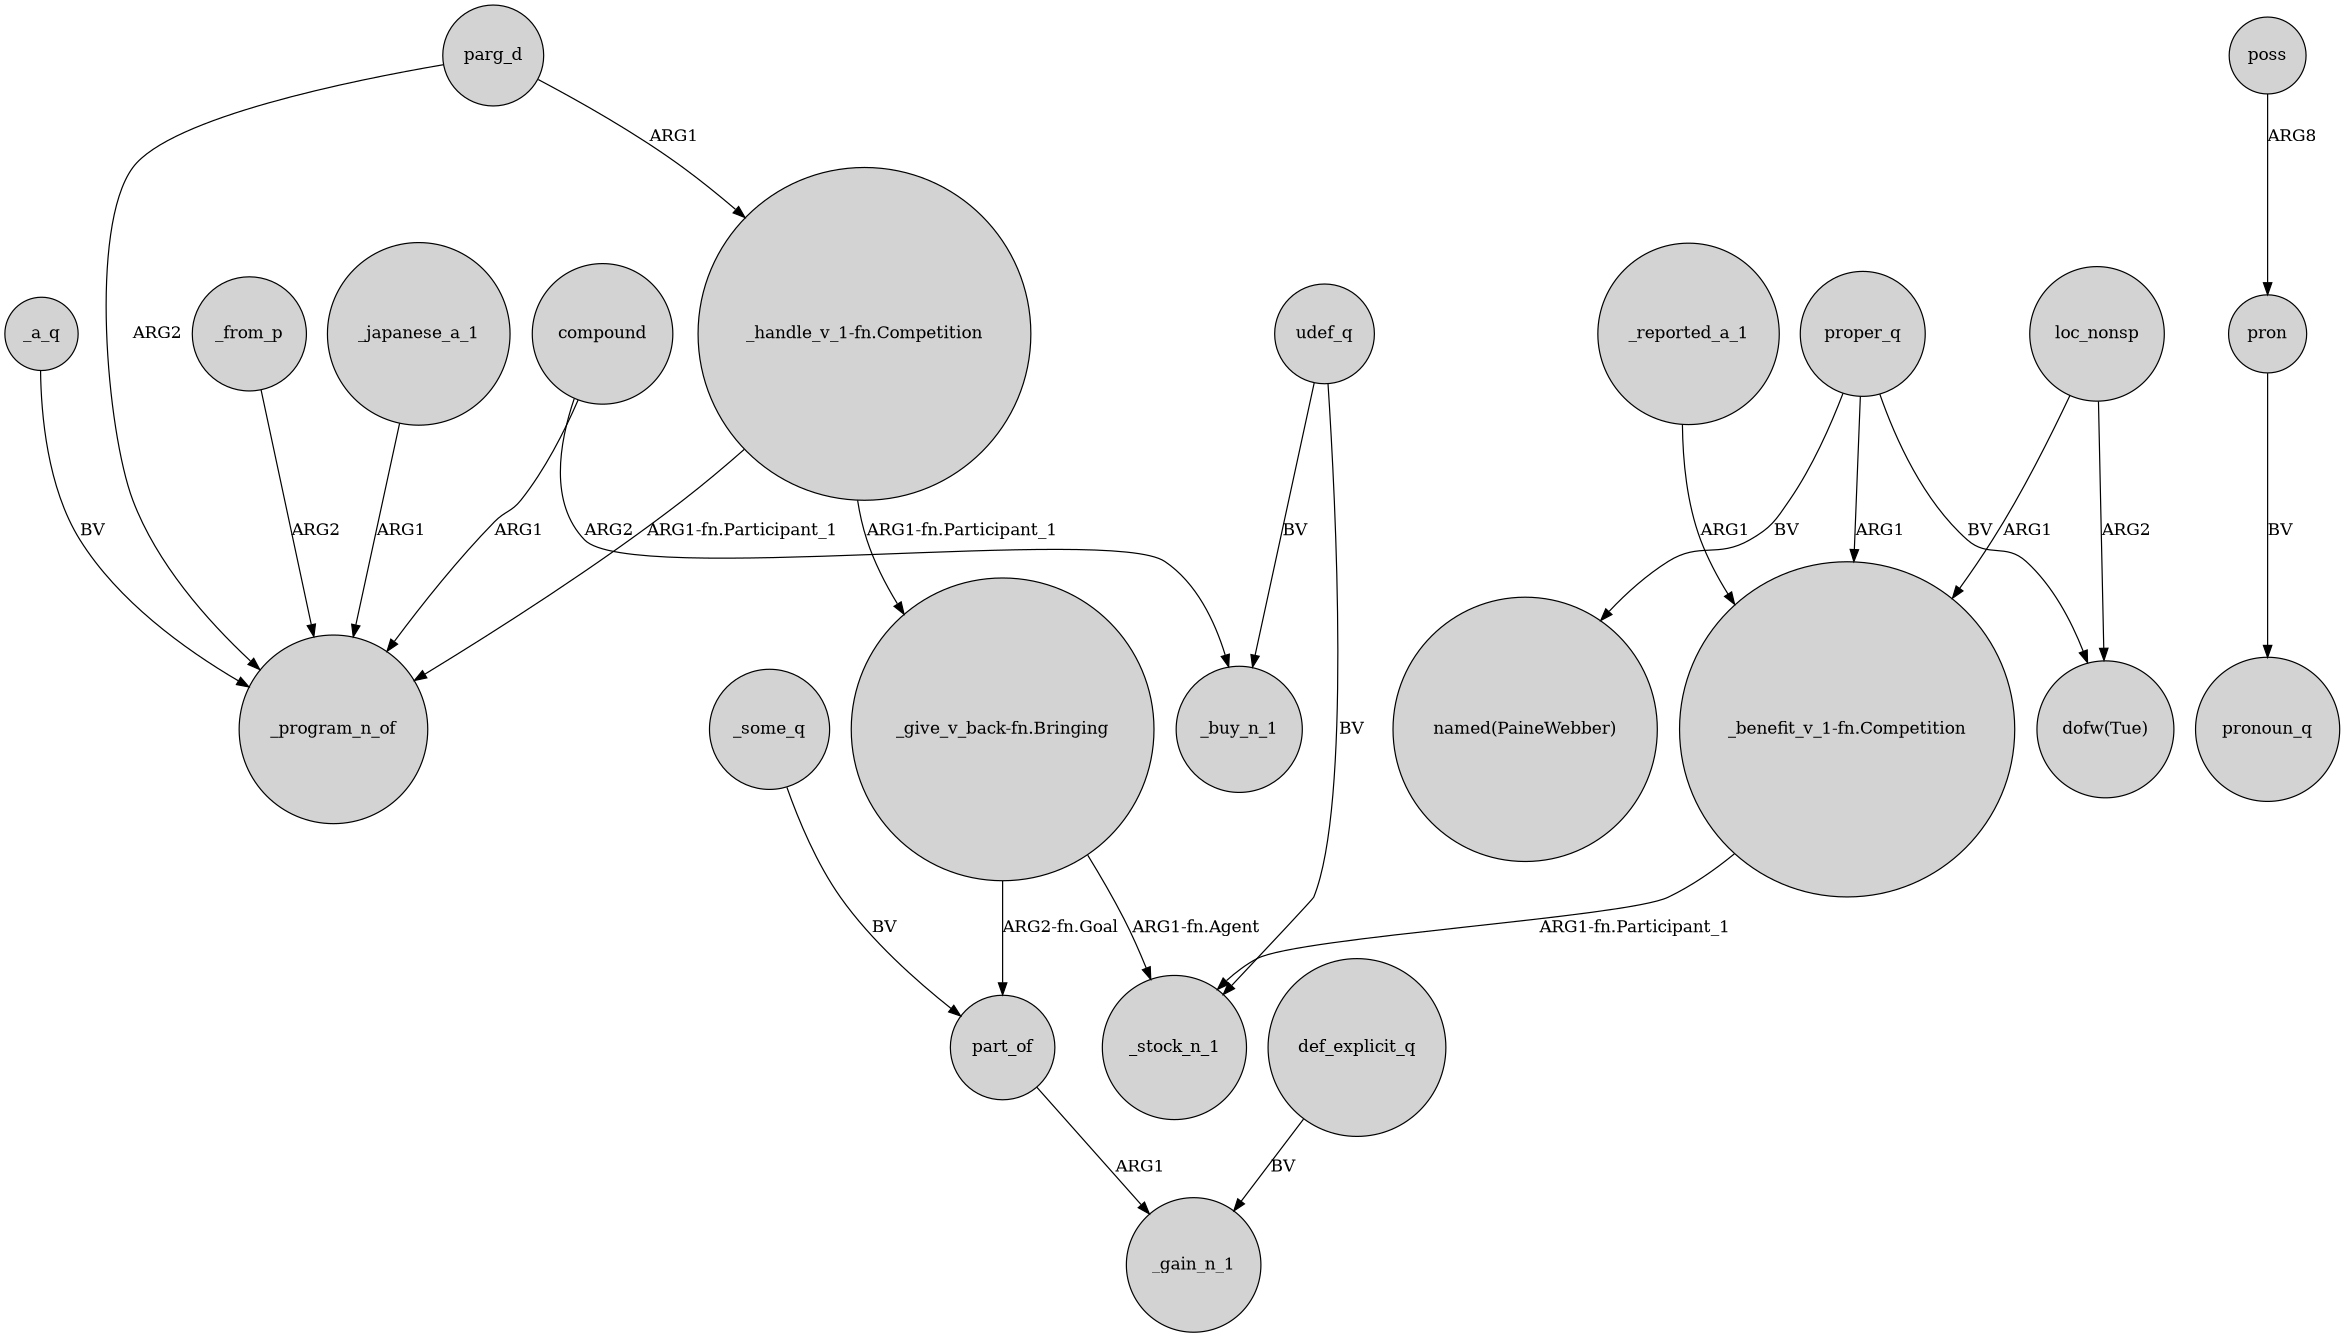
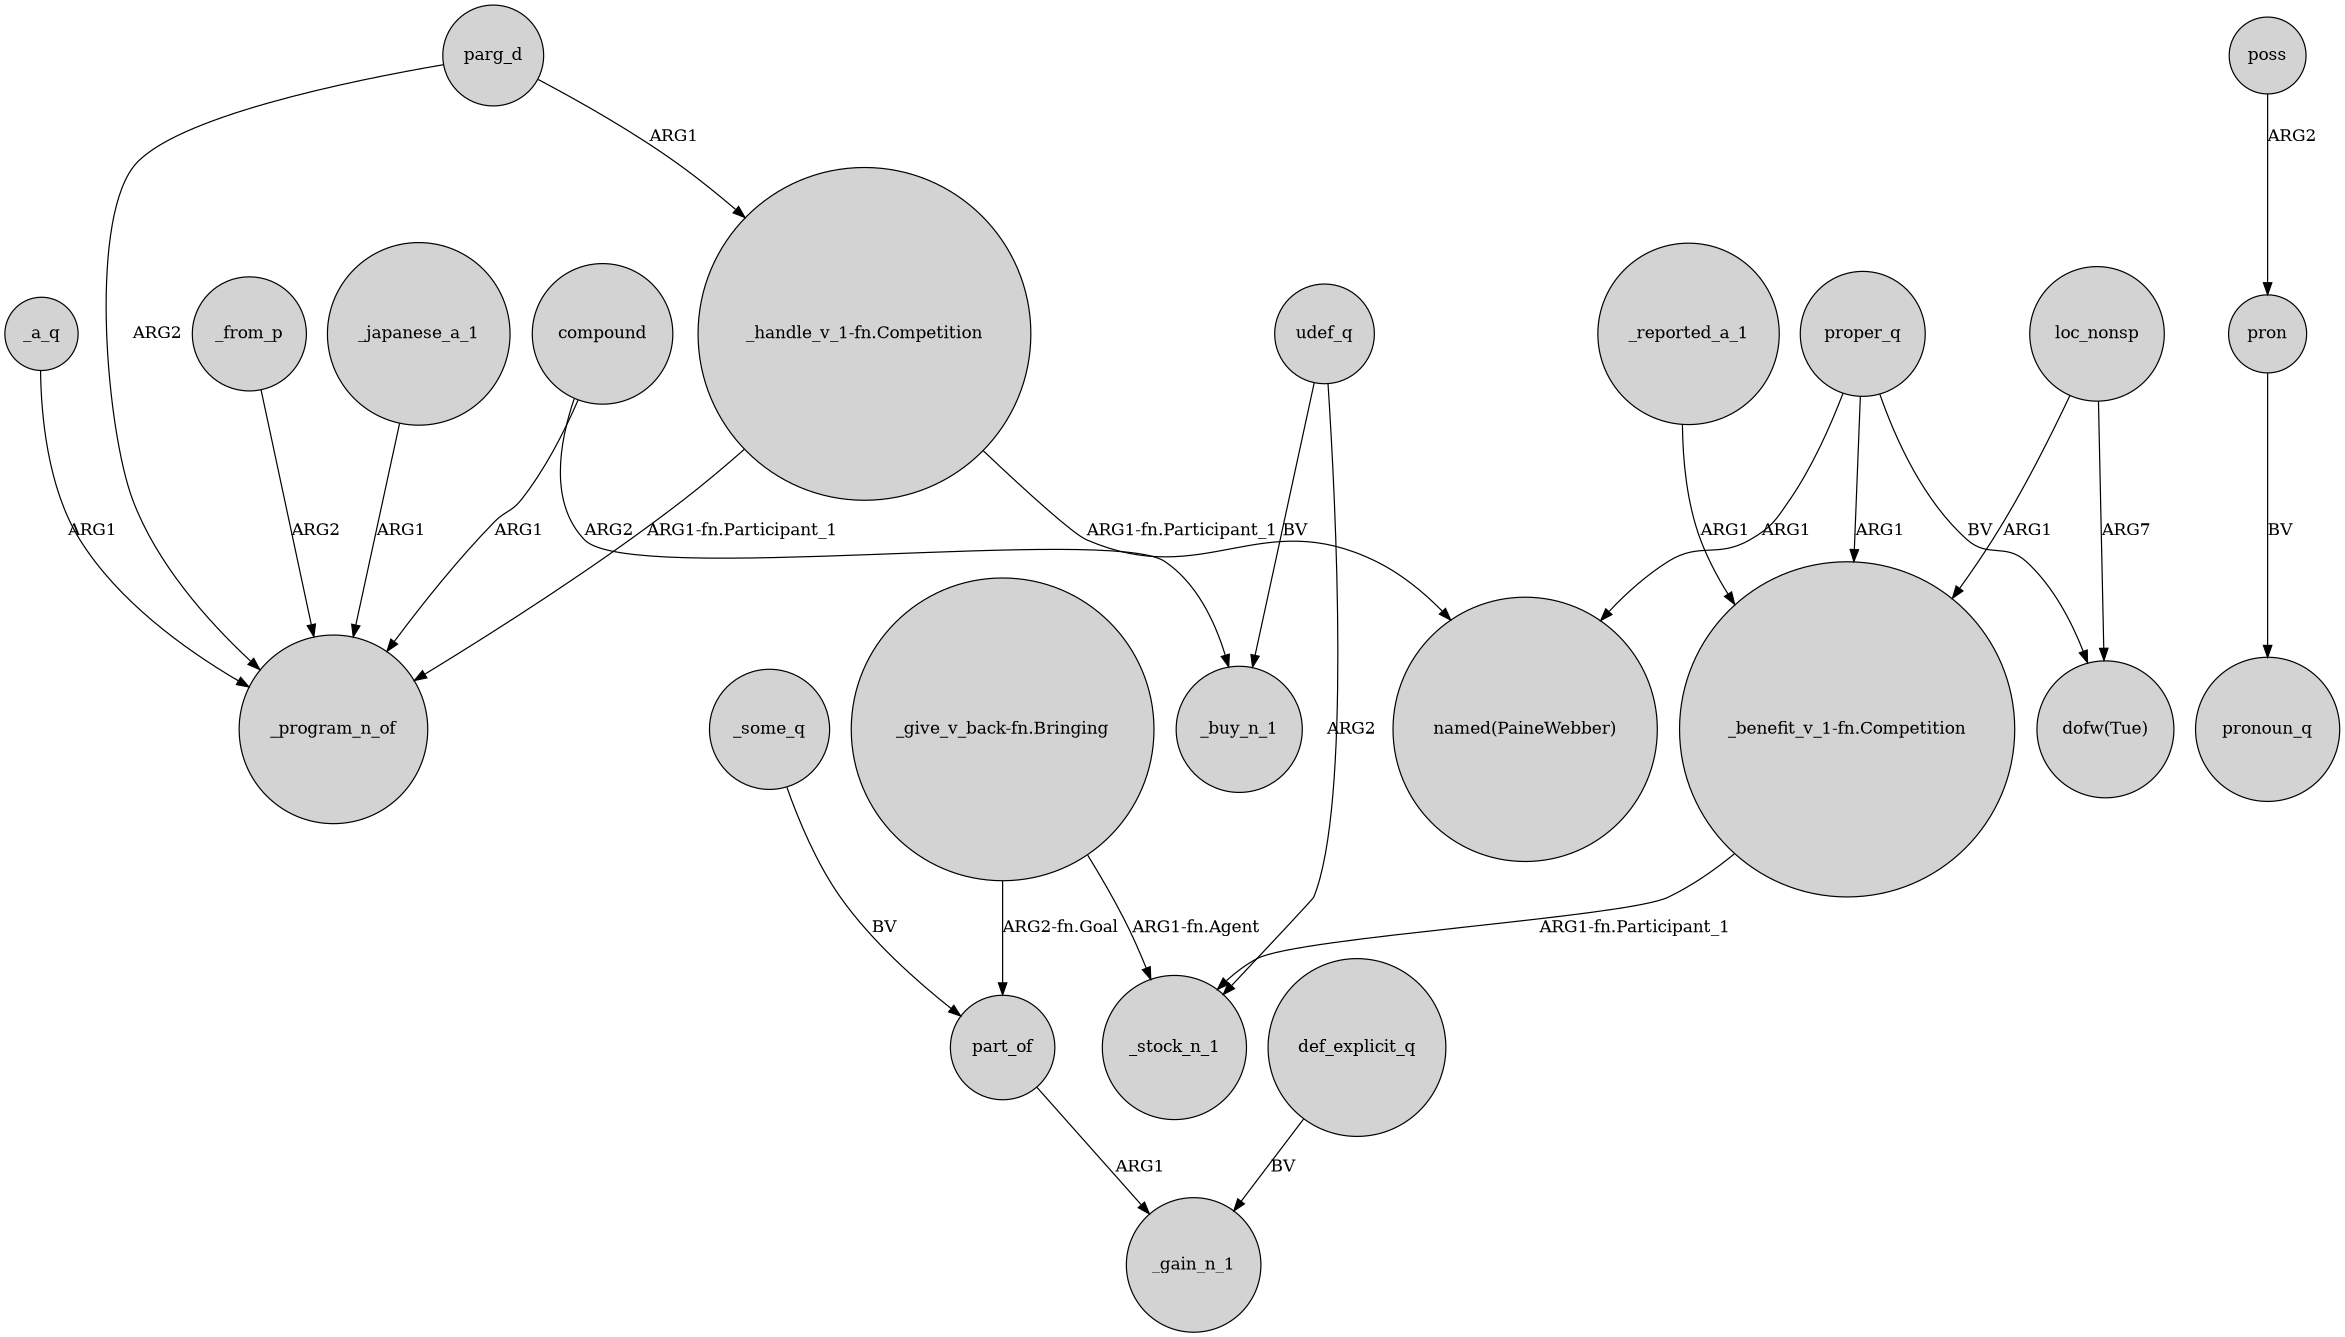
edge "poss" -> "pron": label "ARG8" -> "ARG2"
edge "_a_q" -> "_program_n_of": label "BV" -> "ARG1"
edge "proper_q" -> "named(PaineWebber)": label "BV" -> "ARG1"
edge "loc_nonsp" -> "dofw(Tue)": label "ARG2" -> "ARG7"
edge "_handle_v_1-fn.Competition" -> "_give_v_back-fn.Bringing": now "_handle_v_1-fn.Competition" -> "named(PaineWebber)"
edge "udef_q" -> "_stock_n_1": label "BV" -> "ARG2"
